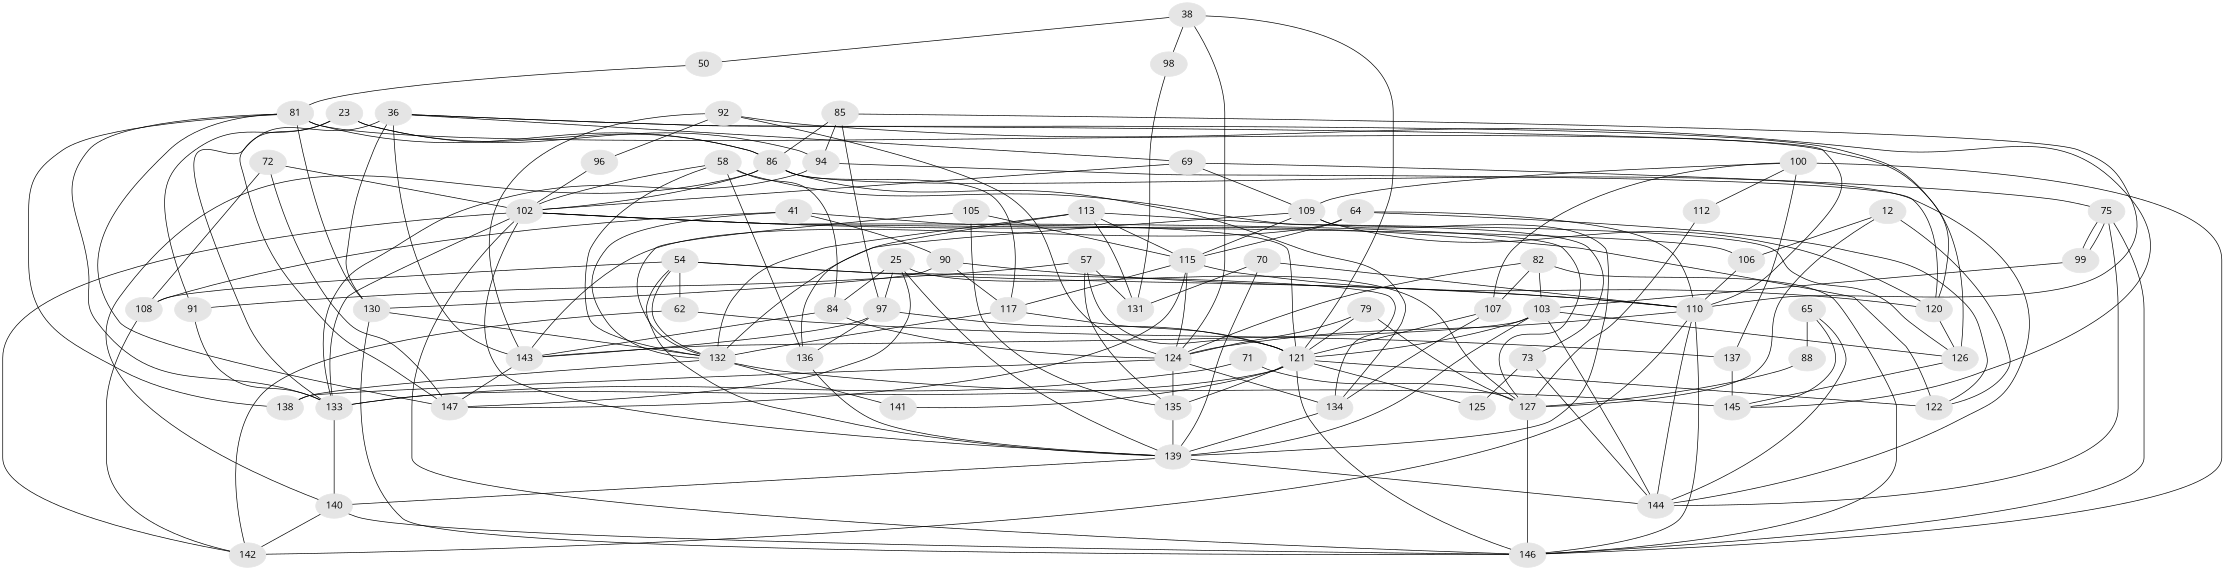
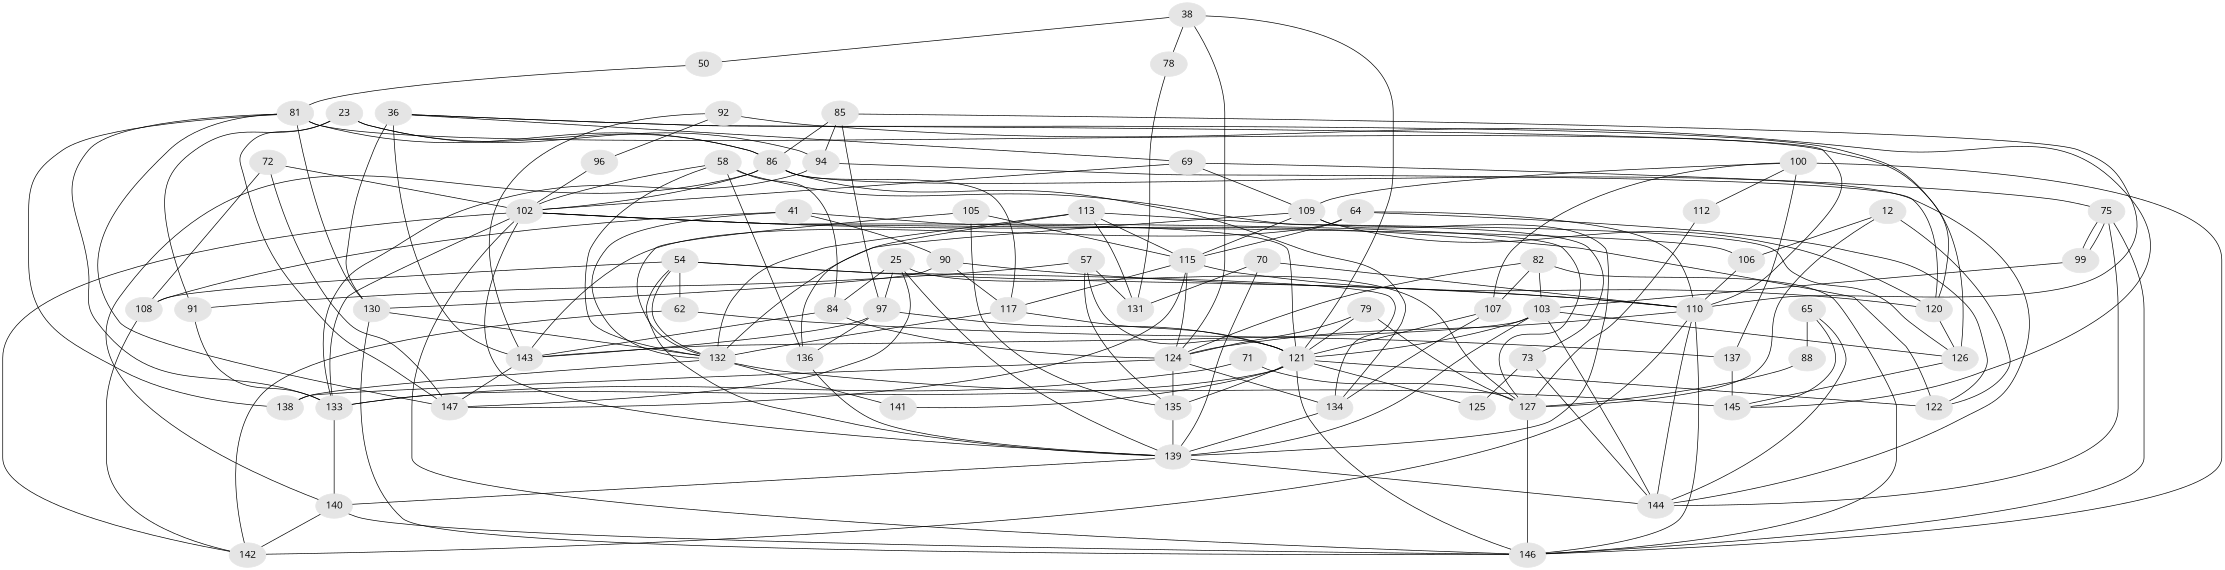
node "98": label "98" -> "78"
edge "92" -- "124": removed
edge "36" -- "133": removed
